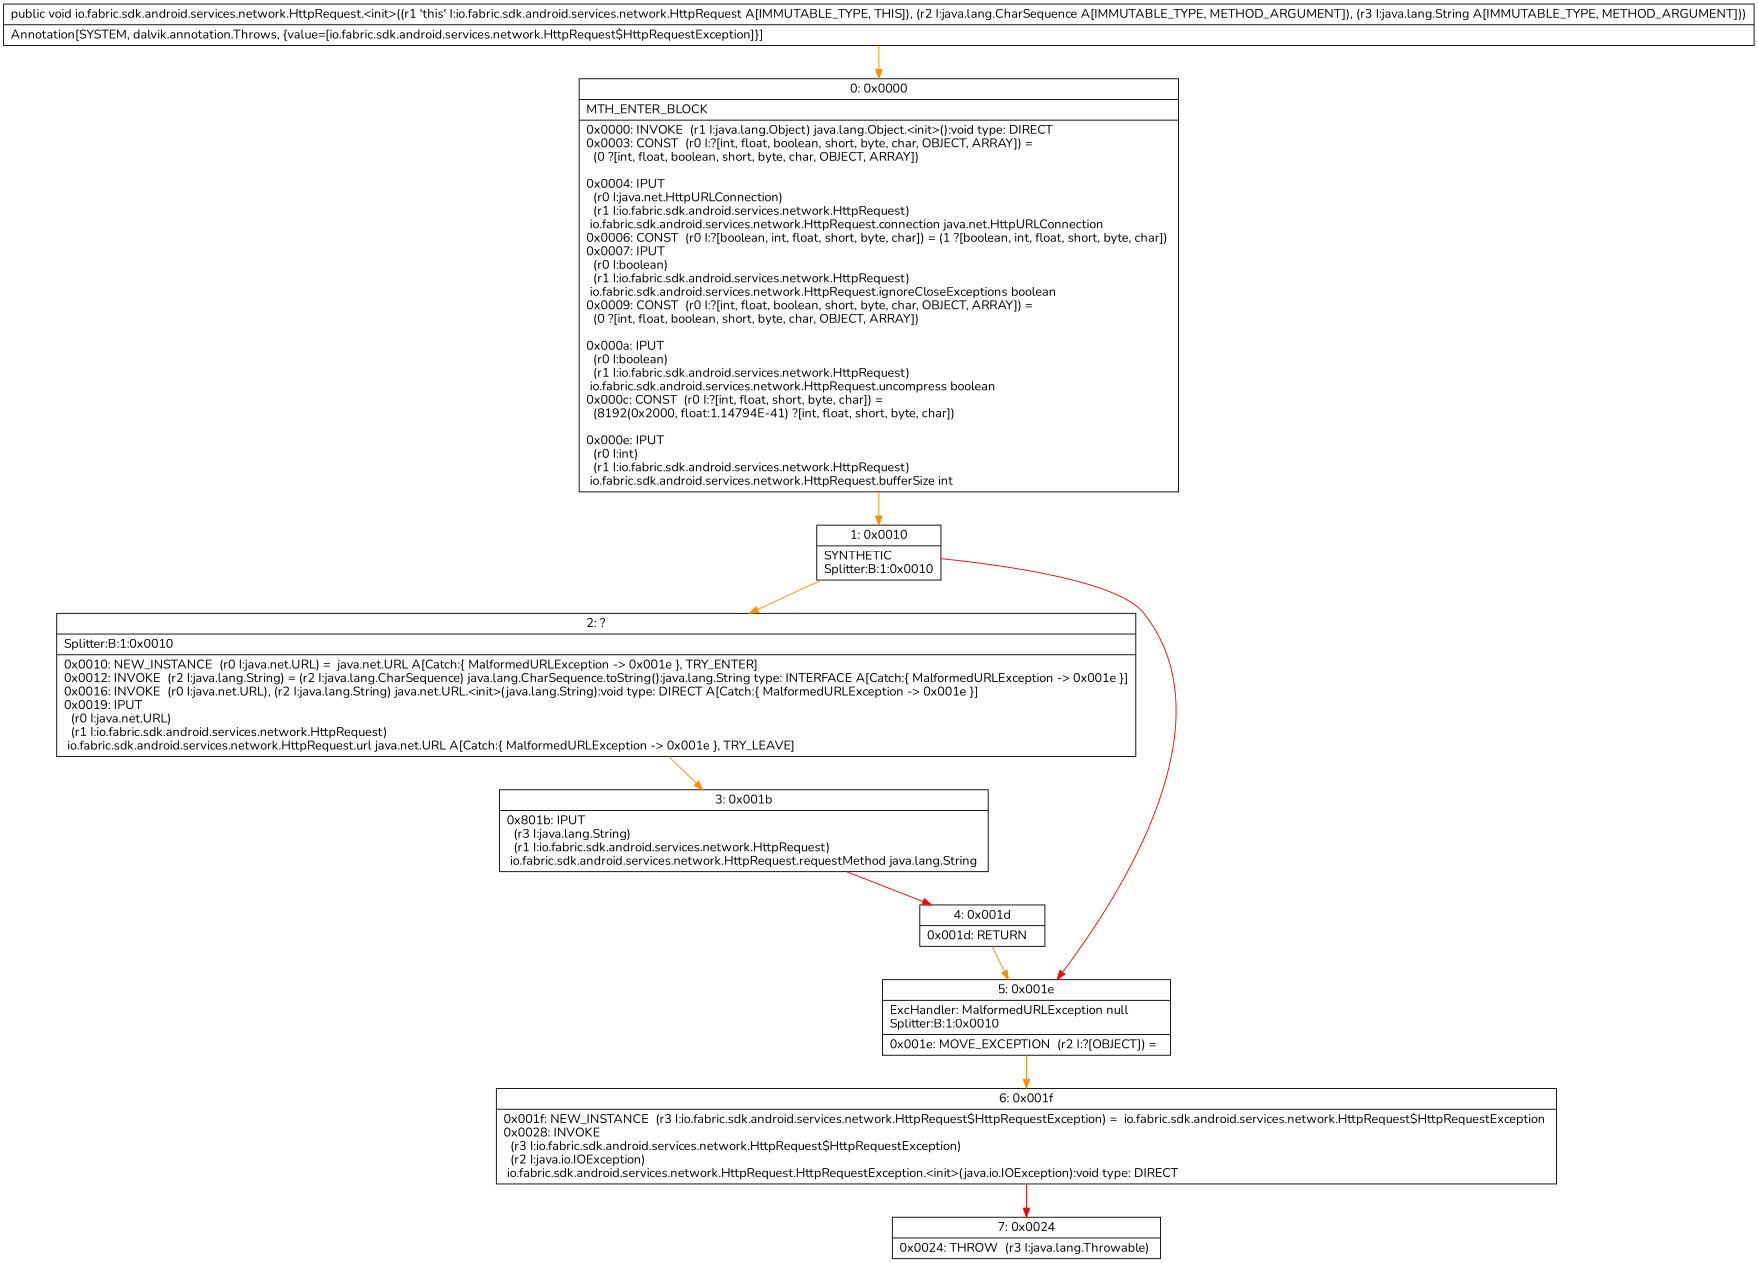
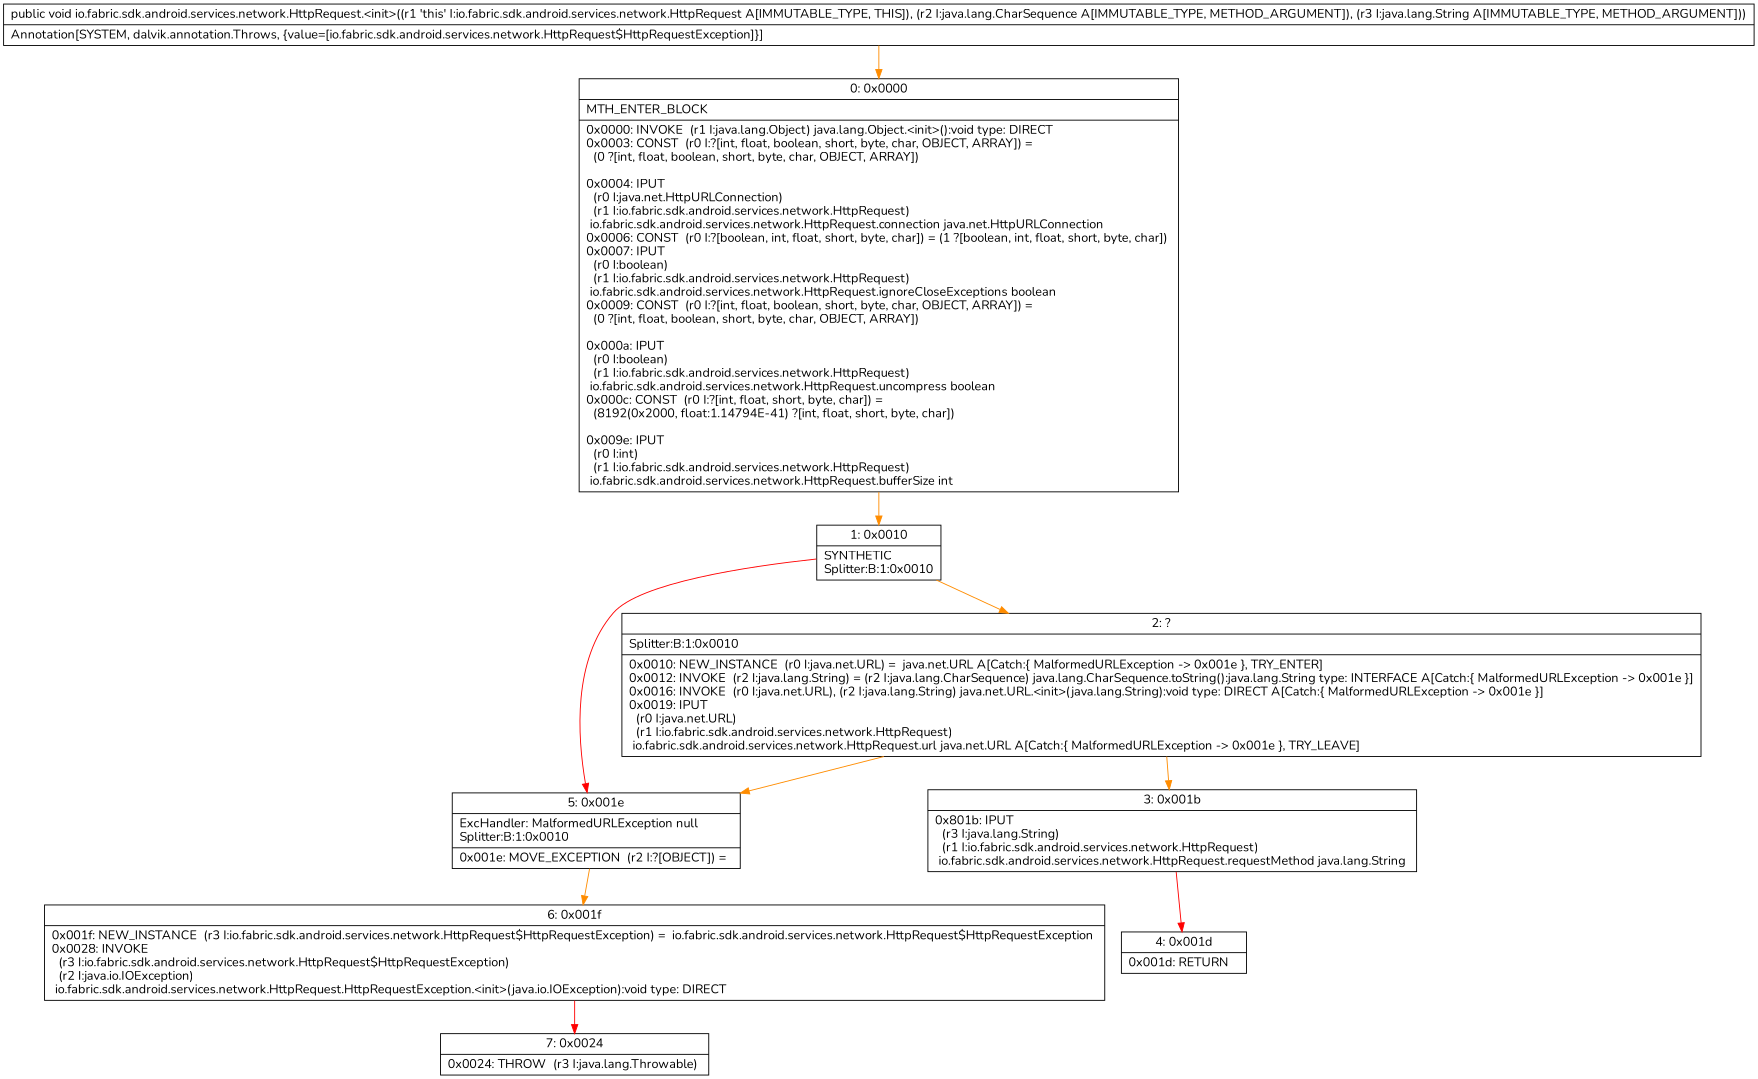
node "0: 0x0000": text "0x000e: IPUT" -> "0x009e: IPUT"
edge "4: 0x001d" -> "5: 0x001e": now "2: ?" -> "5: 0x001e"
